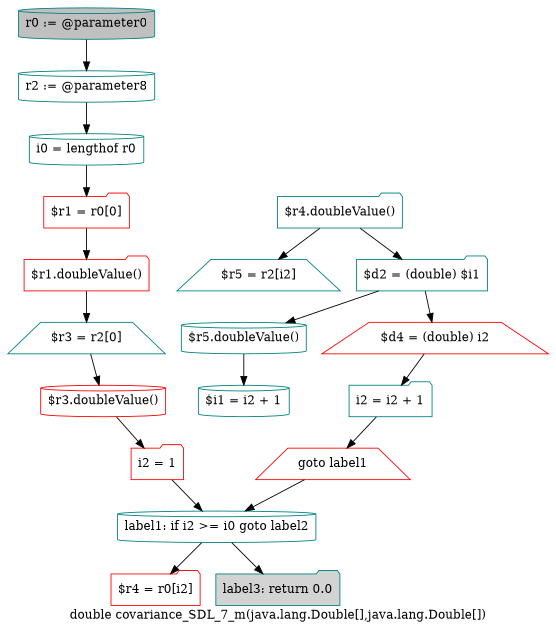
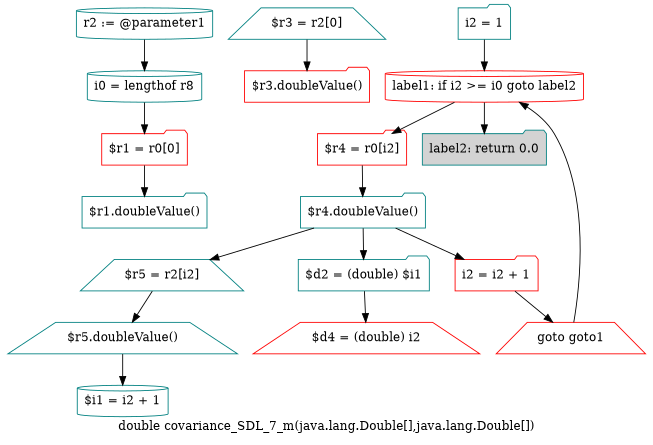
node "r0 := @parameter0": removed
node "r2 := @parameter8": label "r2 := @parameter8" -> "r2 := @parameter1"
node "i0 = lengthof r0": label "i0 = lengthof r0" -> "i0 = lengthof r8"
edge "$r4 = r0[i2]" -> "$r4.doubleValue()": added
node "$r1.doubleValue()": color red -> teal
edge "$r1.doubleValue()" -> "$r3 = r2[0]": removed
edge "$d2 = (double) $i1" -> "$r5.doubleValue()": now "$r5 = r2[i2]" -> "$r5.doubleValue()"
node "$r5.doubleValue()": shape cylinder -> trapezium
edge "$d4 = (double) i2" -> "i2 = i2 + 1": now "$r4.doubleValue()" -> "i2 = i2 + 1"
node "$r3.doubleValue()": shape cylinder -> folder
node "i2 = i2 + 1": color teal -> red
edge "$r3.doubleValue()" -> "i2 = 1": removed
node "i2 = 1": color red -> teal
node "goto label1": label "goto label1" -> "goto goto1"
node "label1: if i2 >= i0 goto label2": color teal -> red
node "label3: return 0.0": label "label3: return 0.0" -> "label2: return 0.0"
